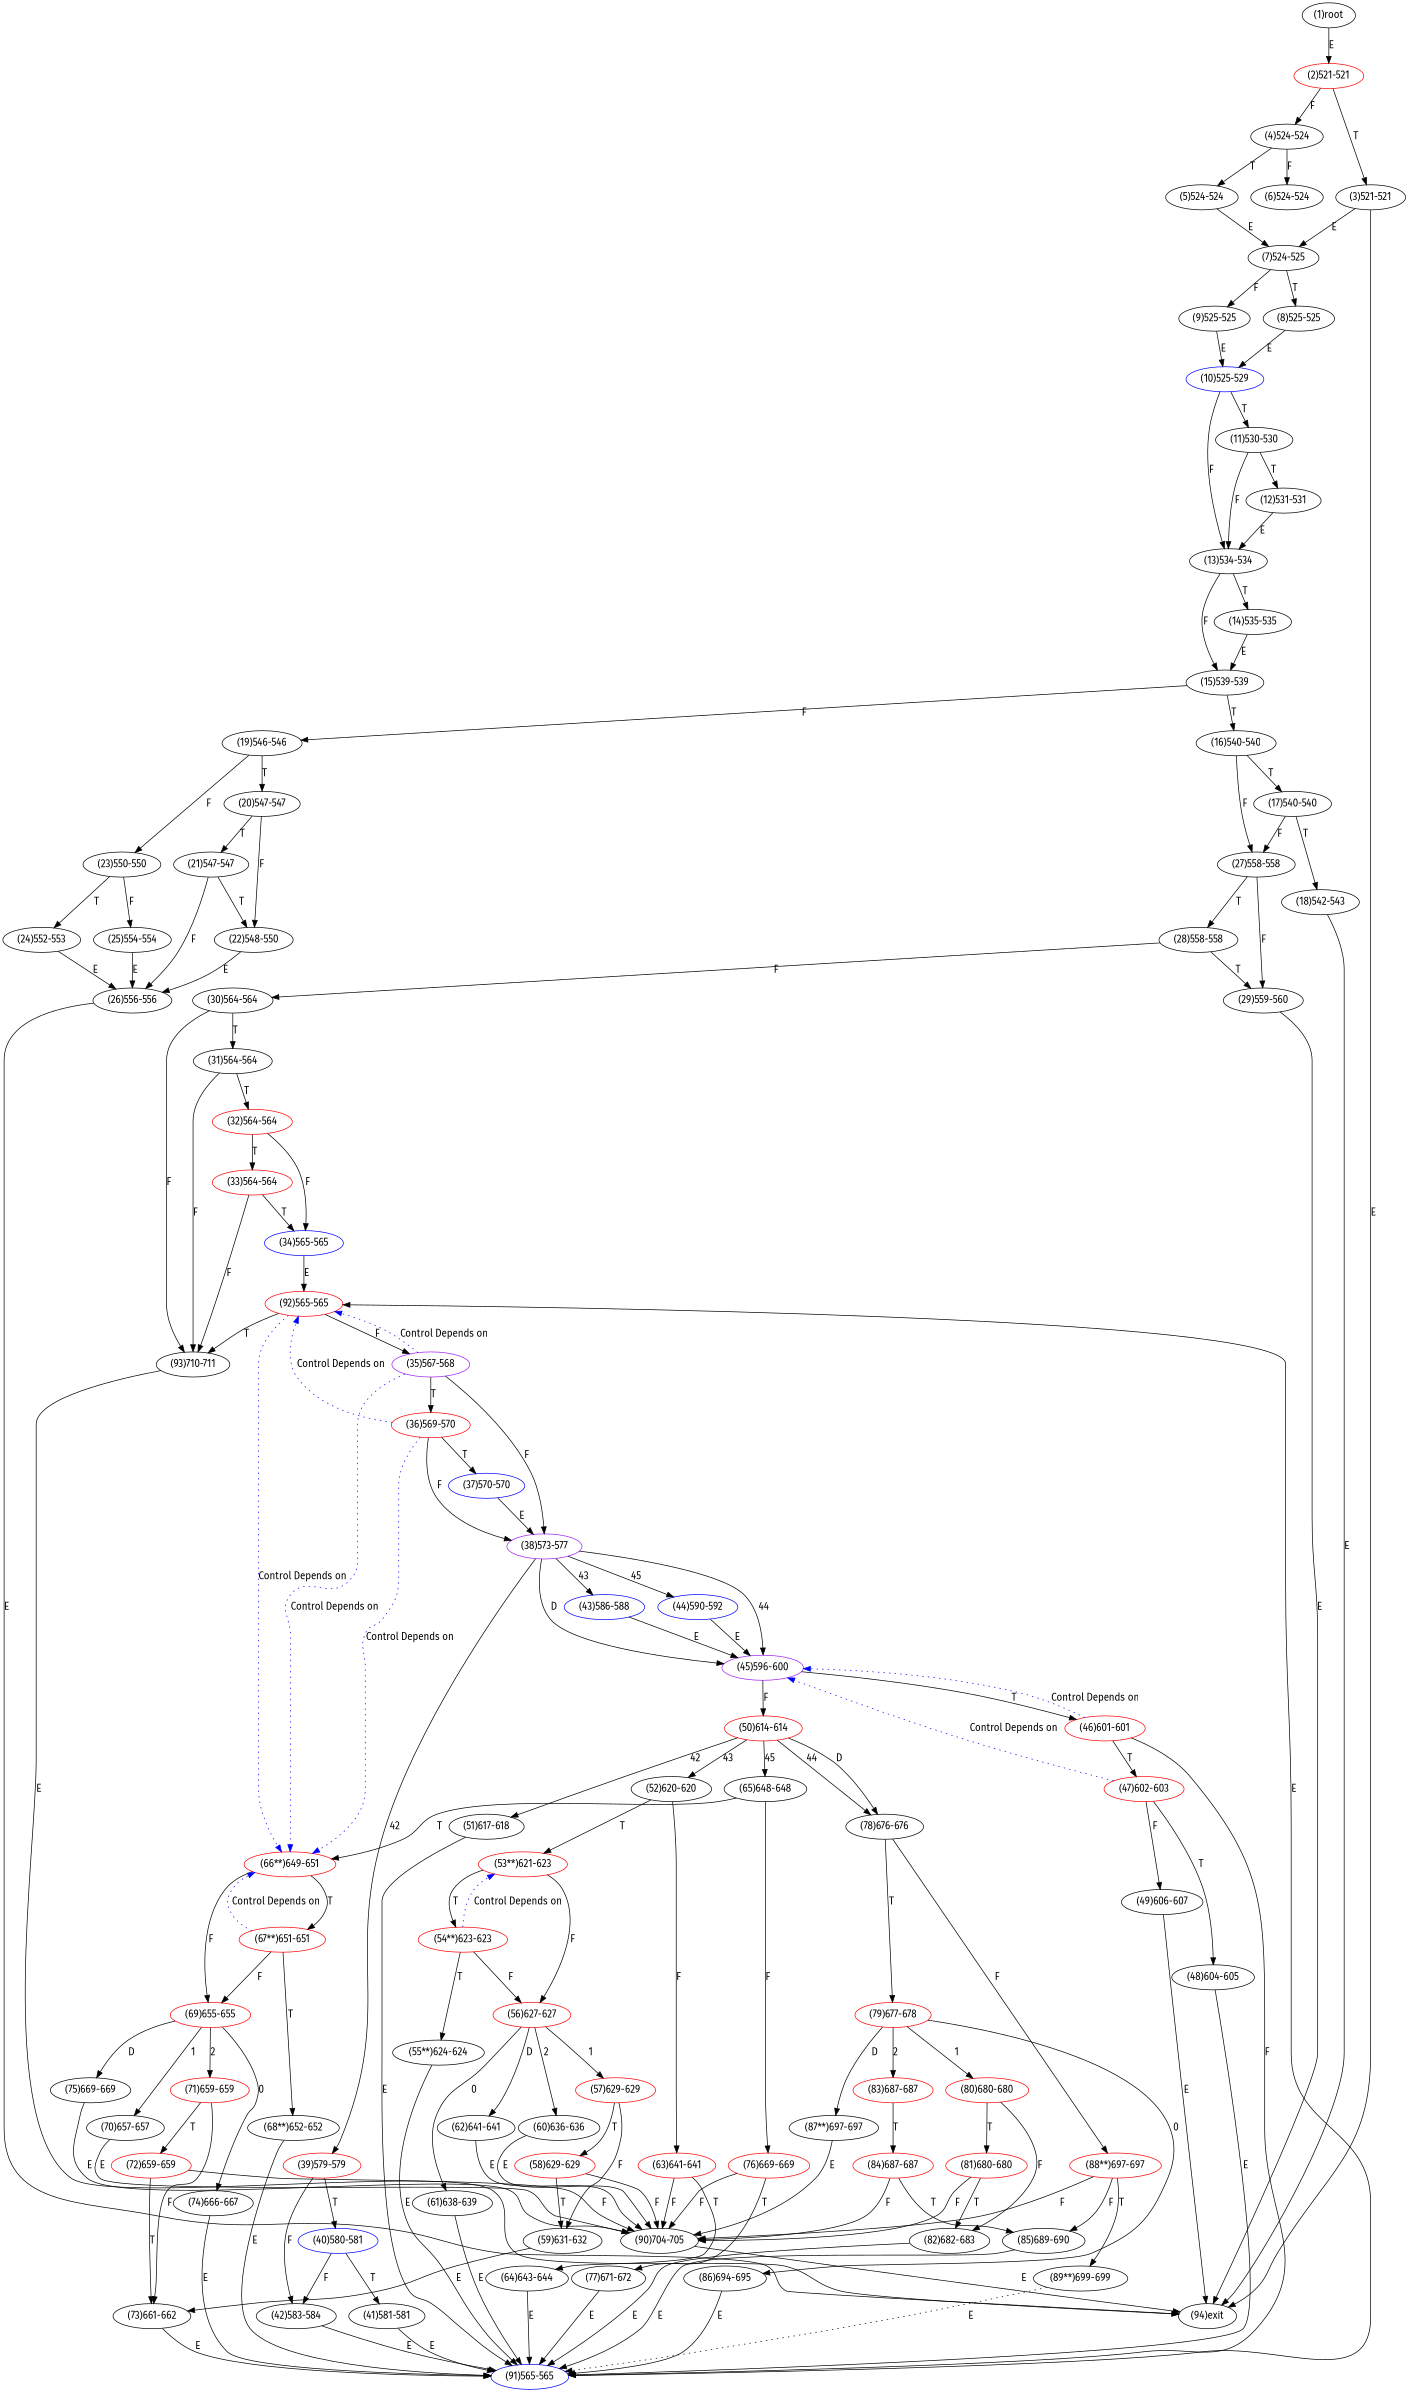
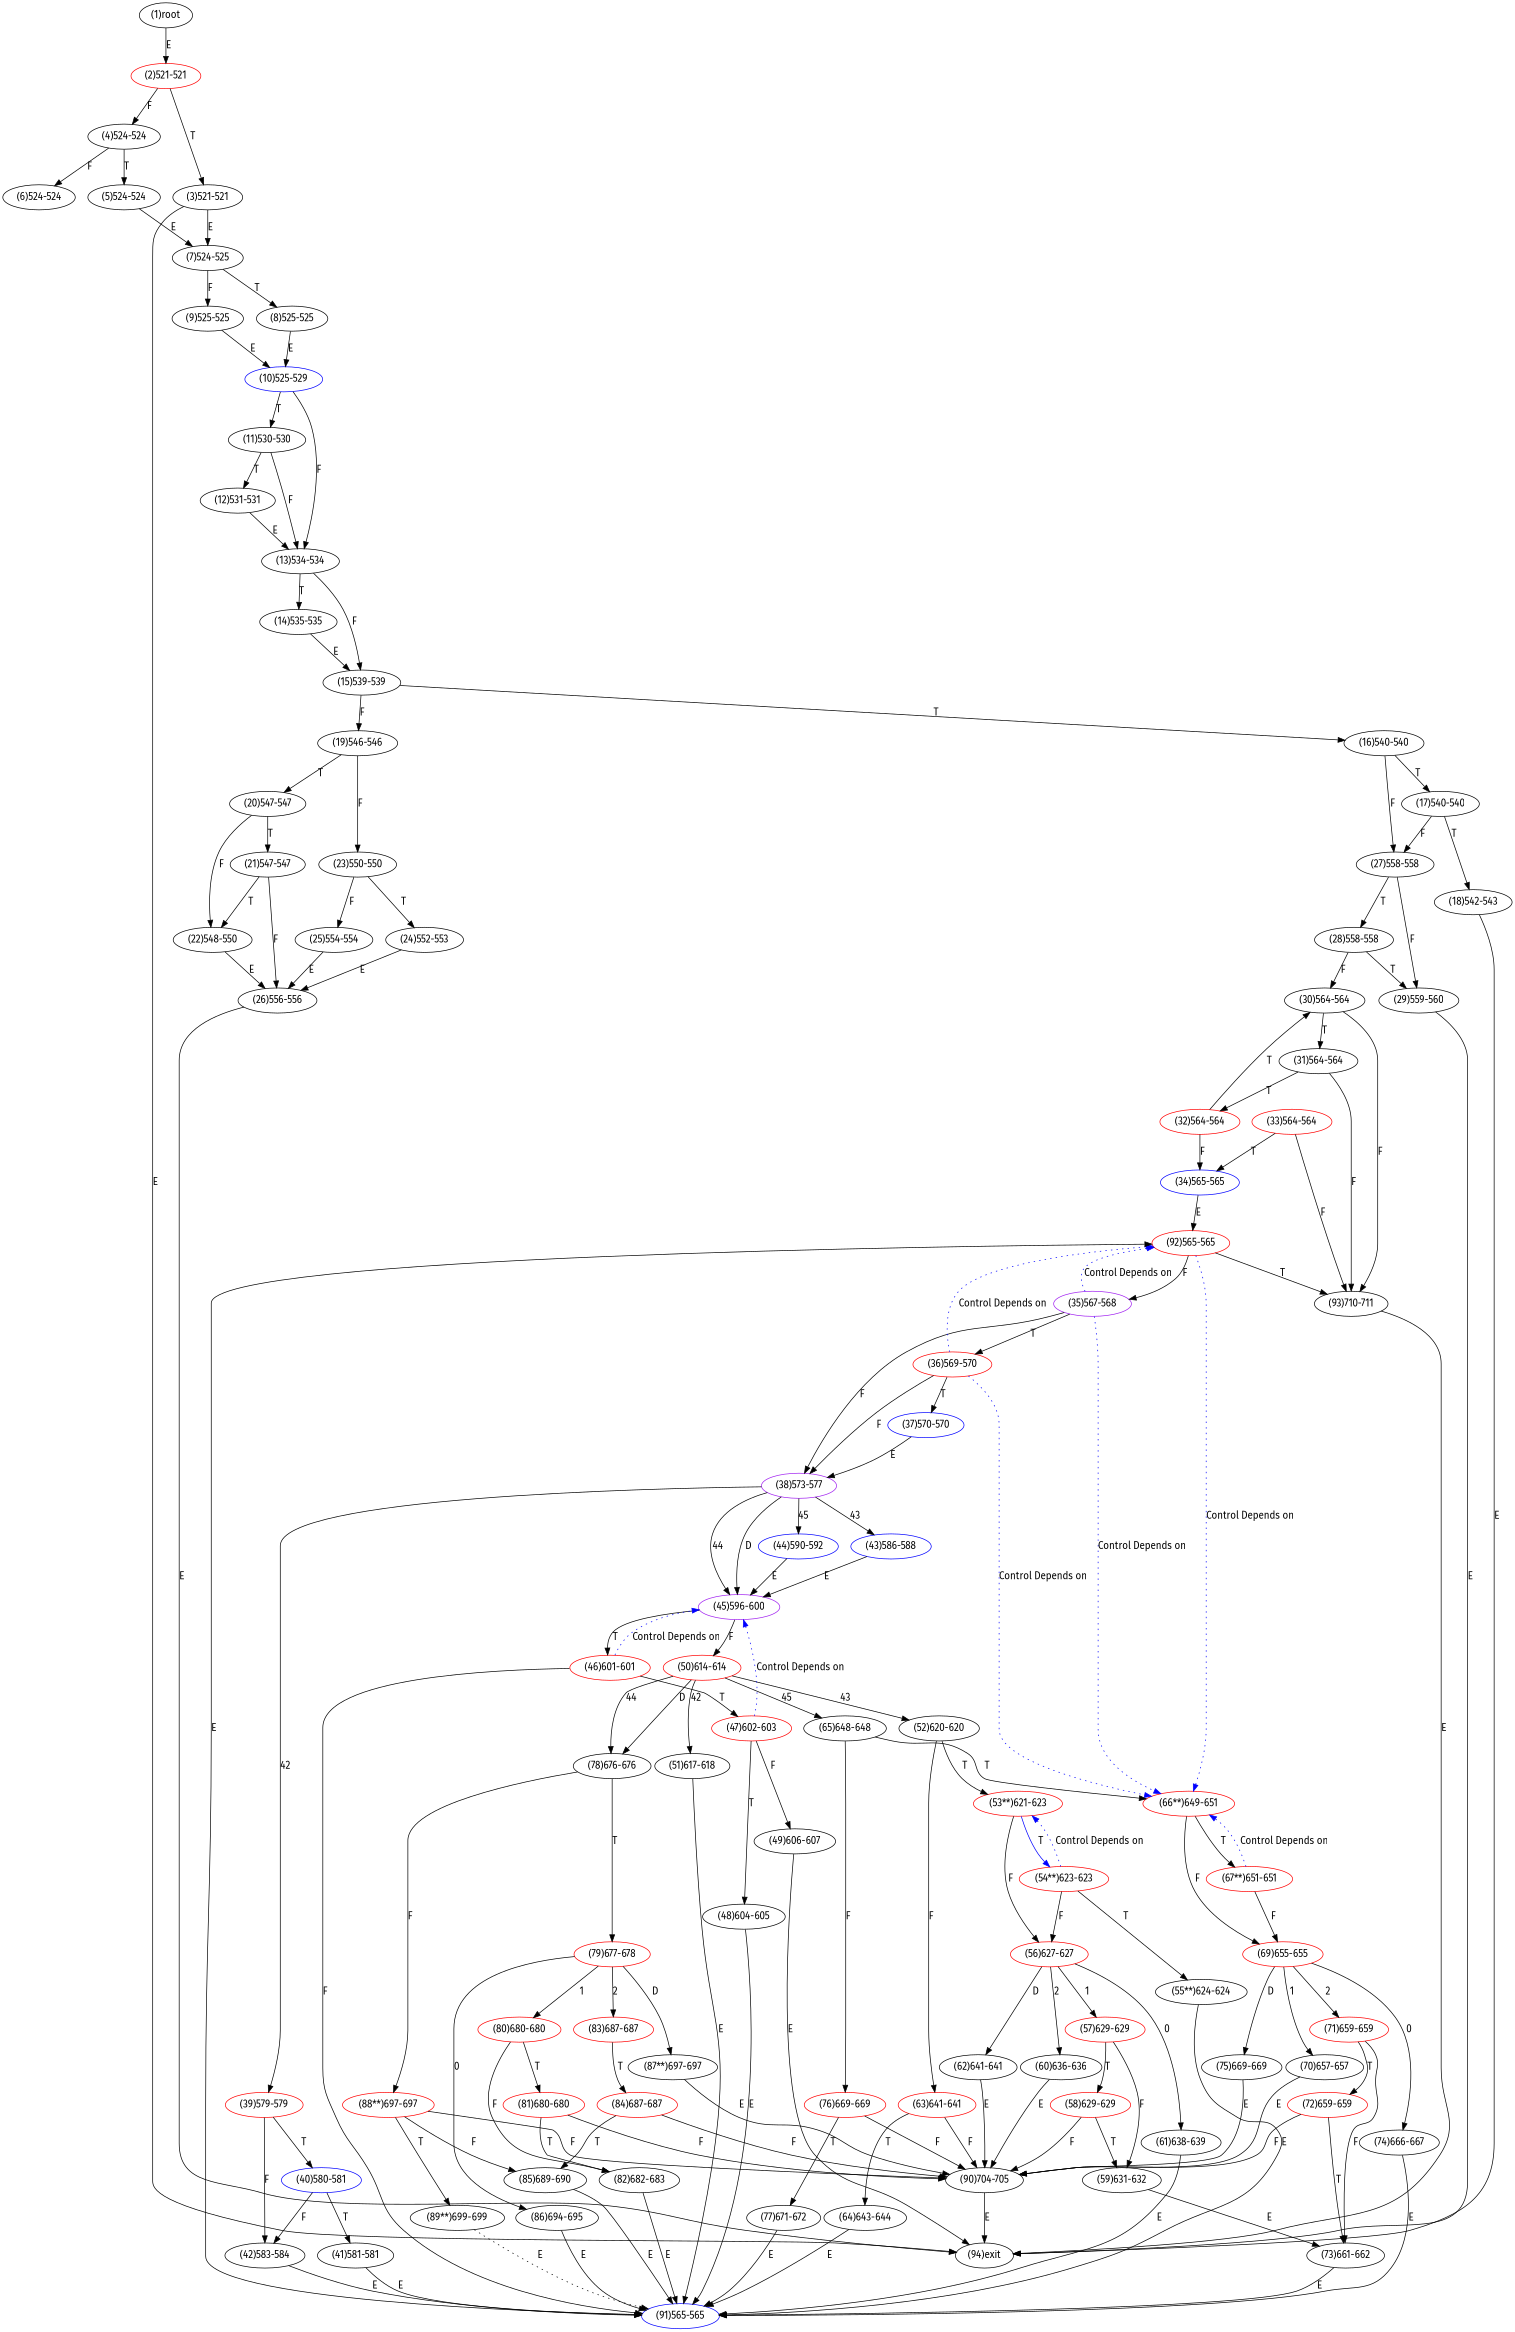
edge "(32)564-564" -> "(33)564-564": now "(32)564-564" -> "(30)564-564"
edge "(53**)621-623" -> "(54**)623-623": color black -> blue
node "(68**)652-652": removed
